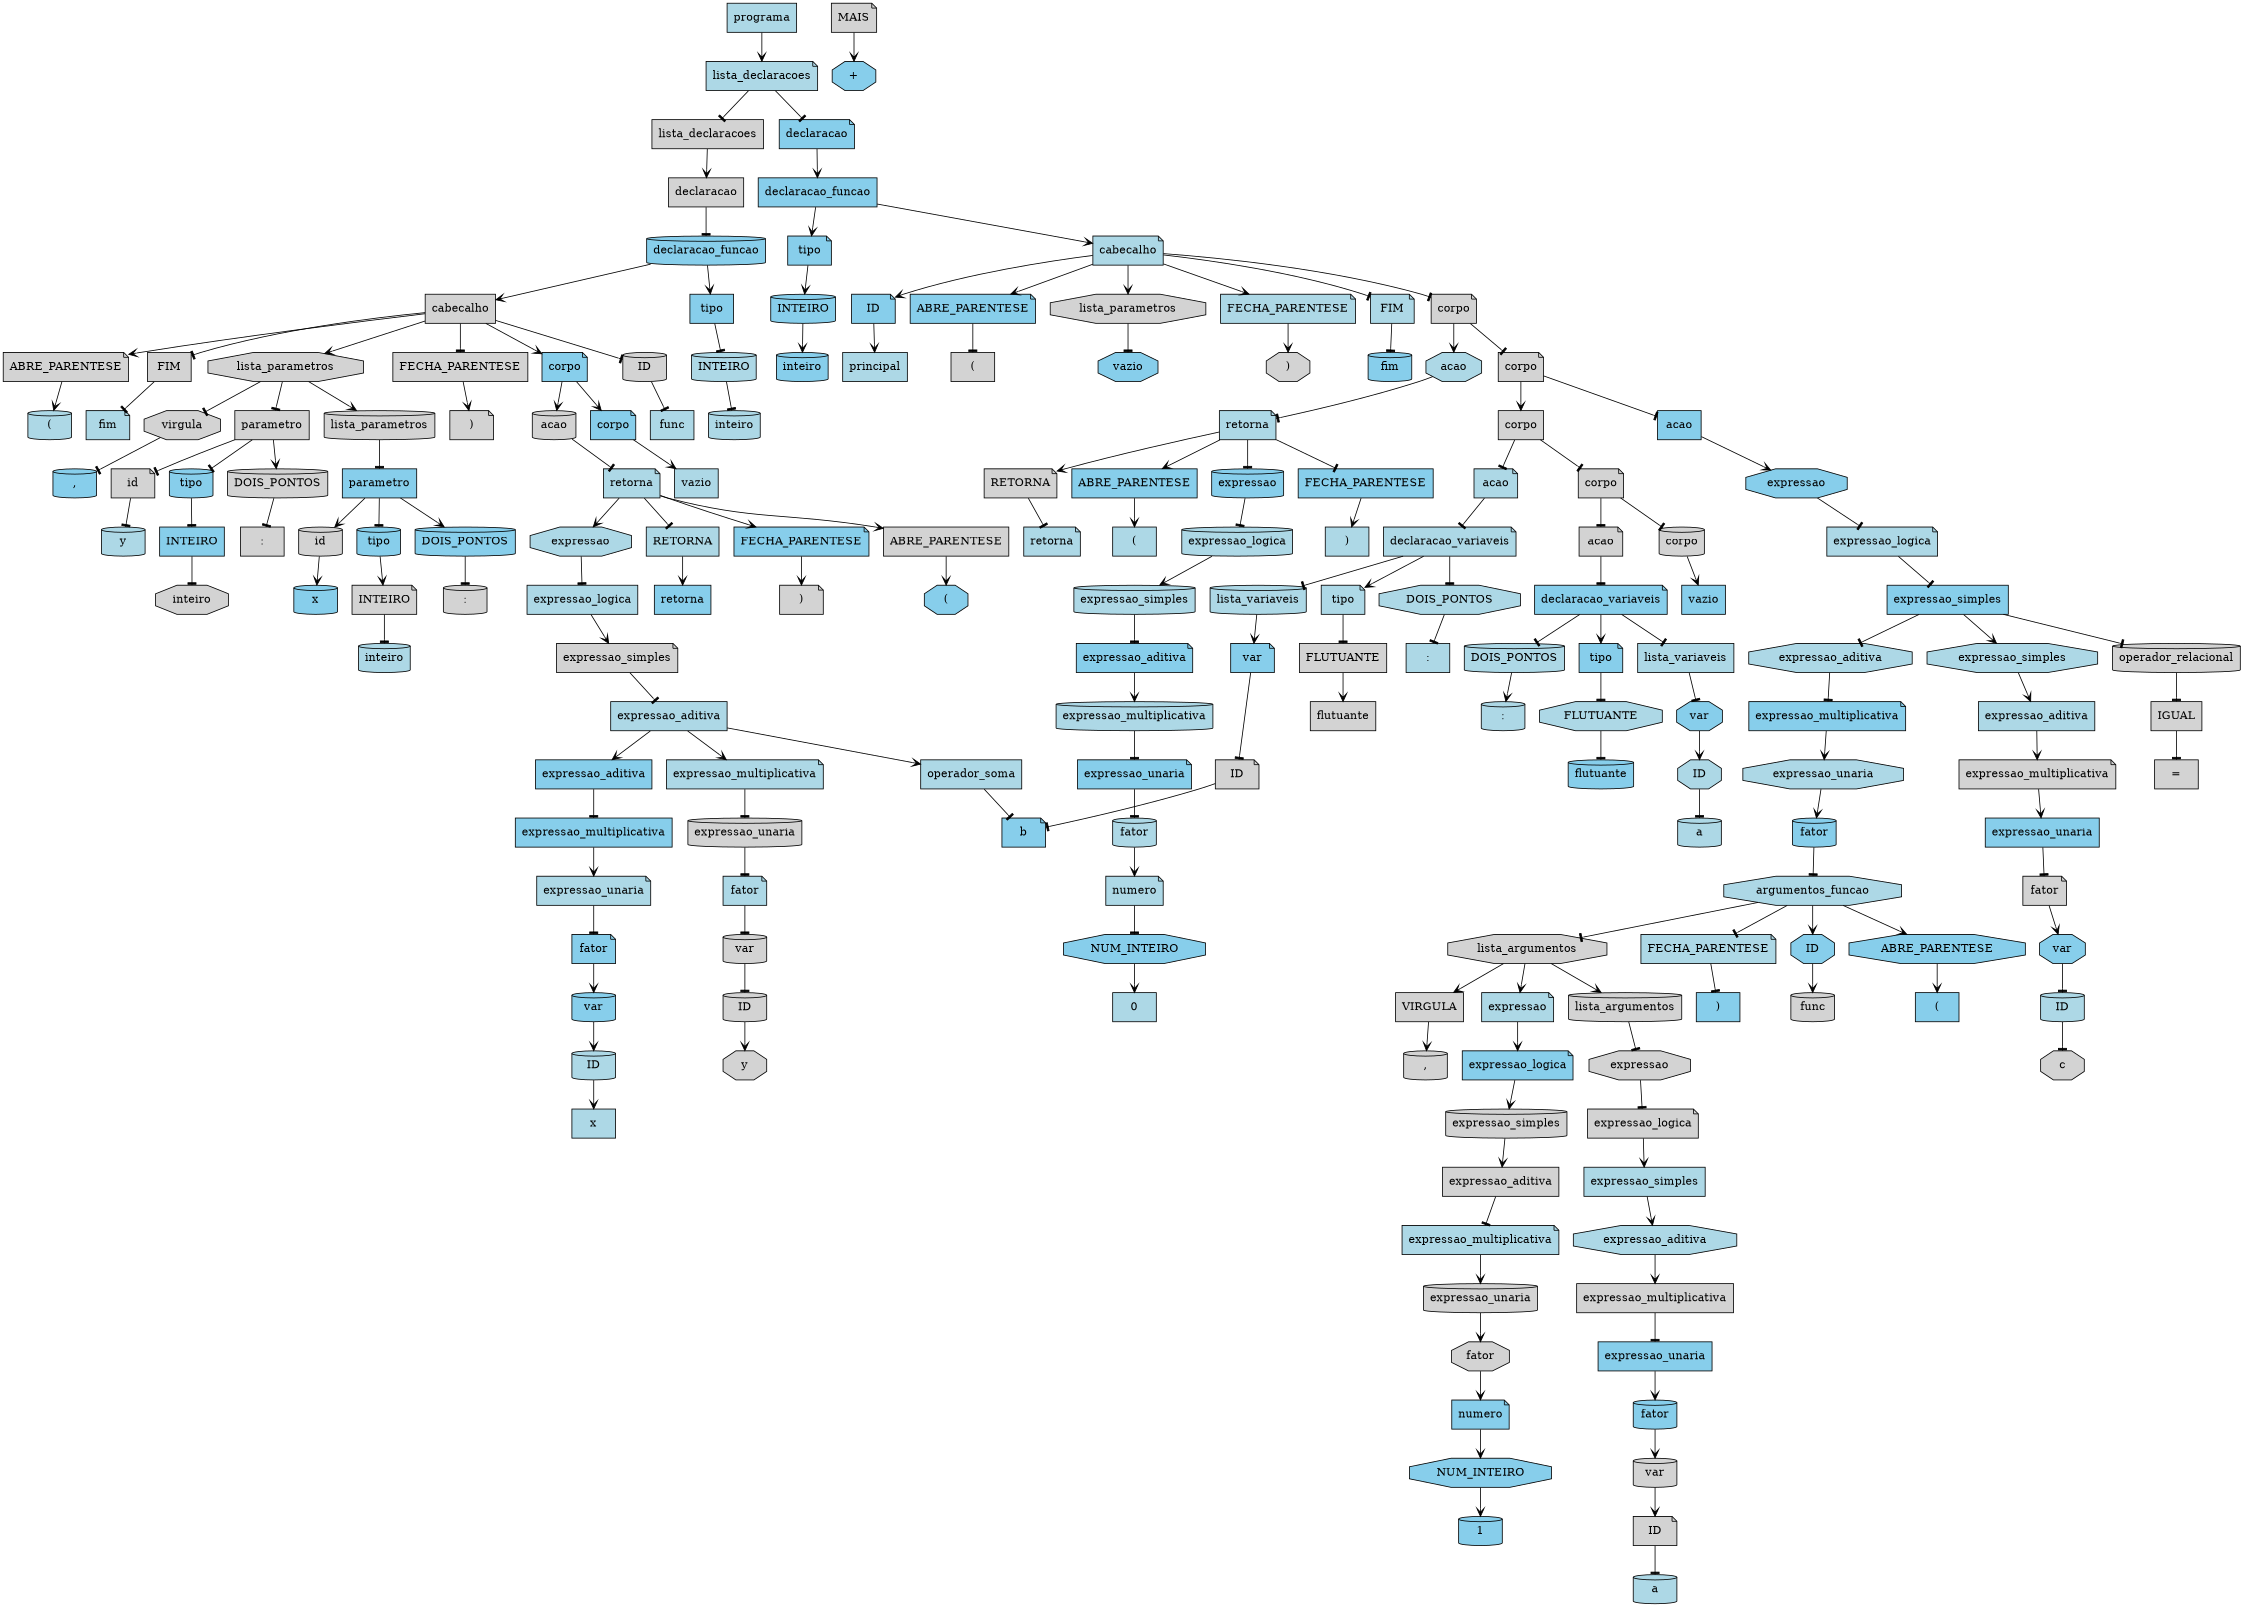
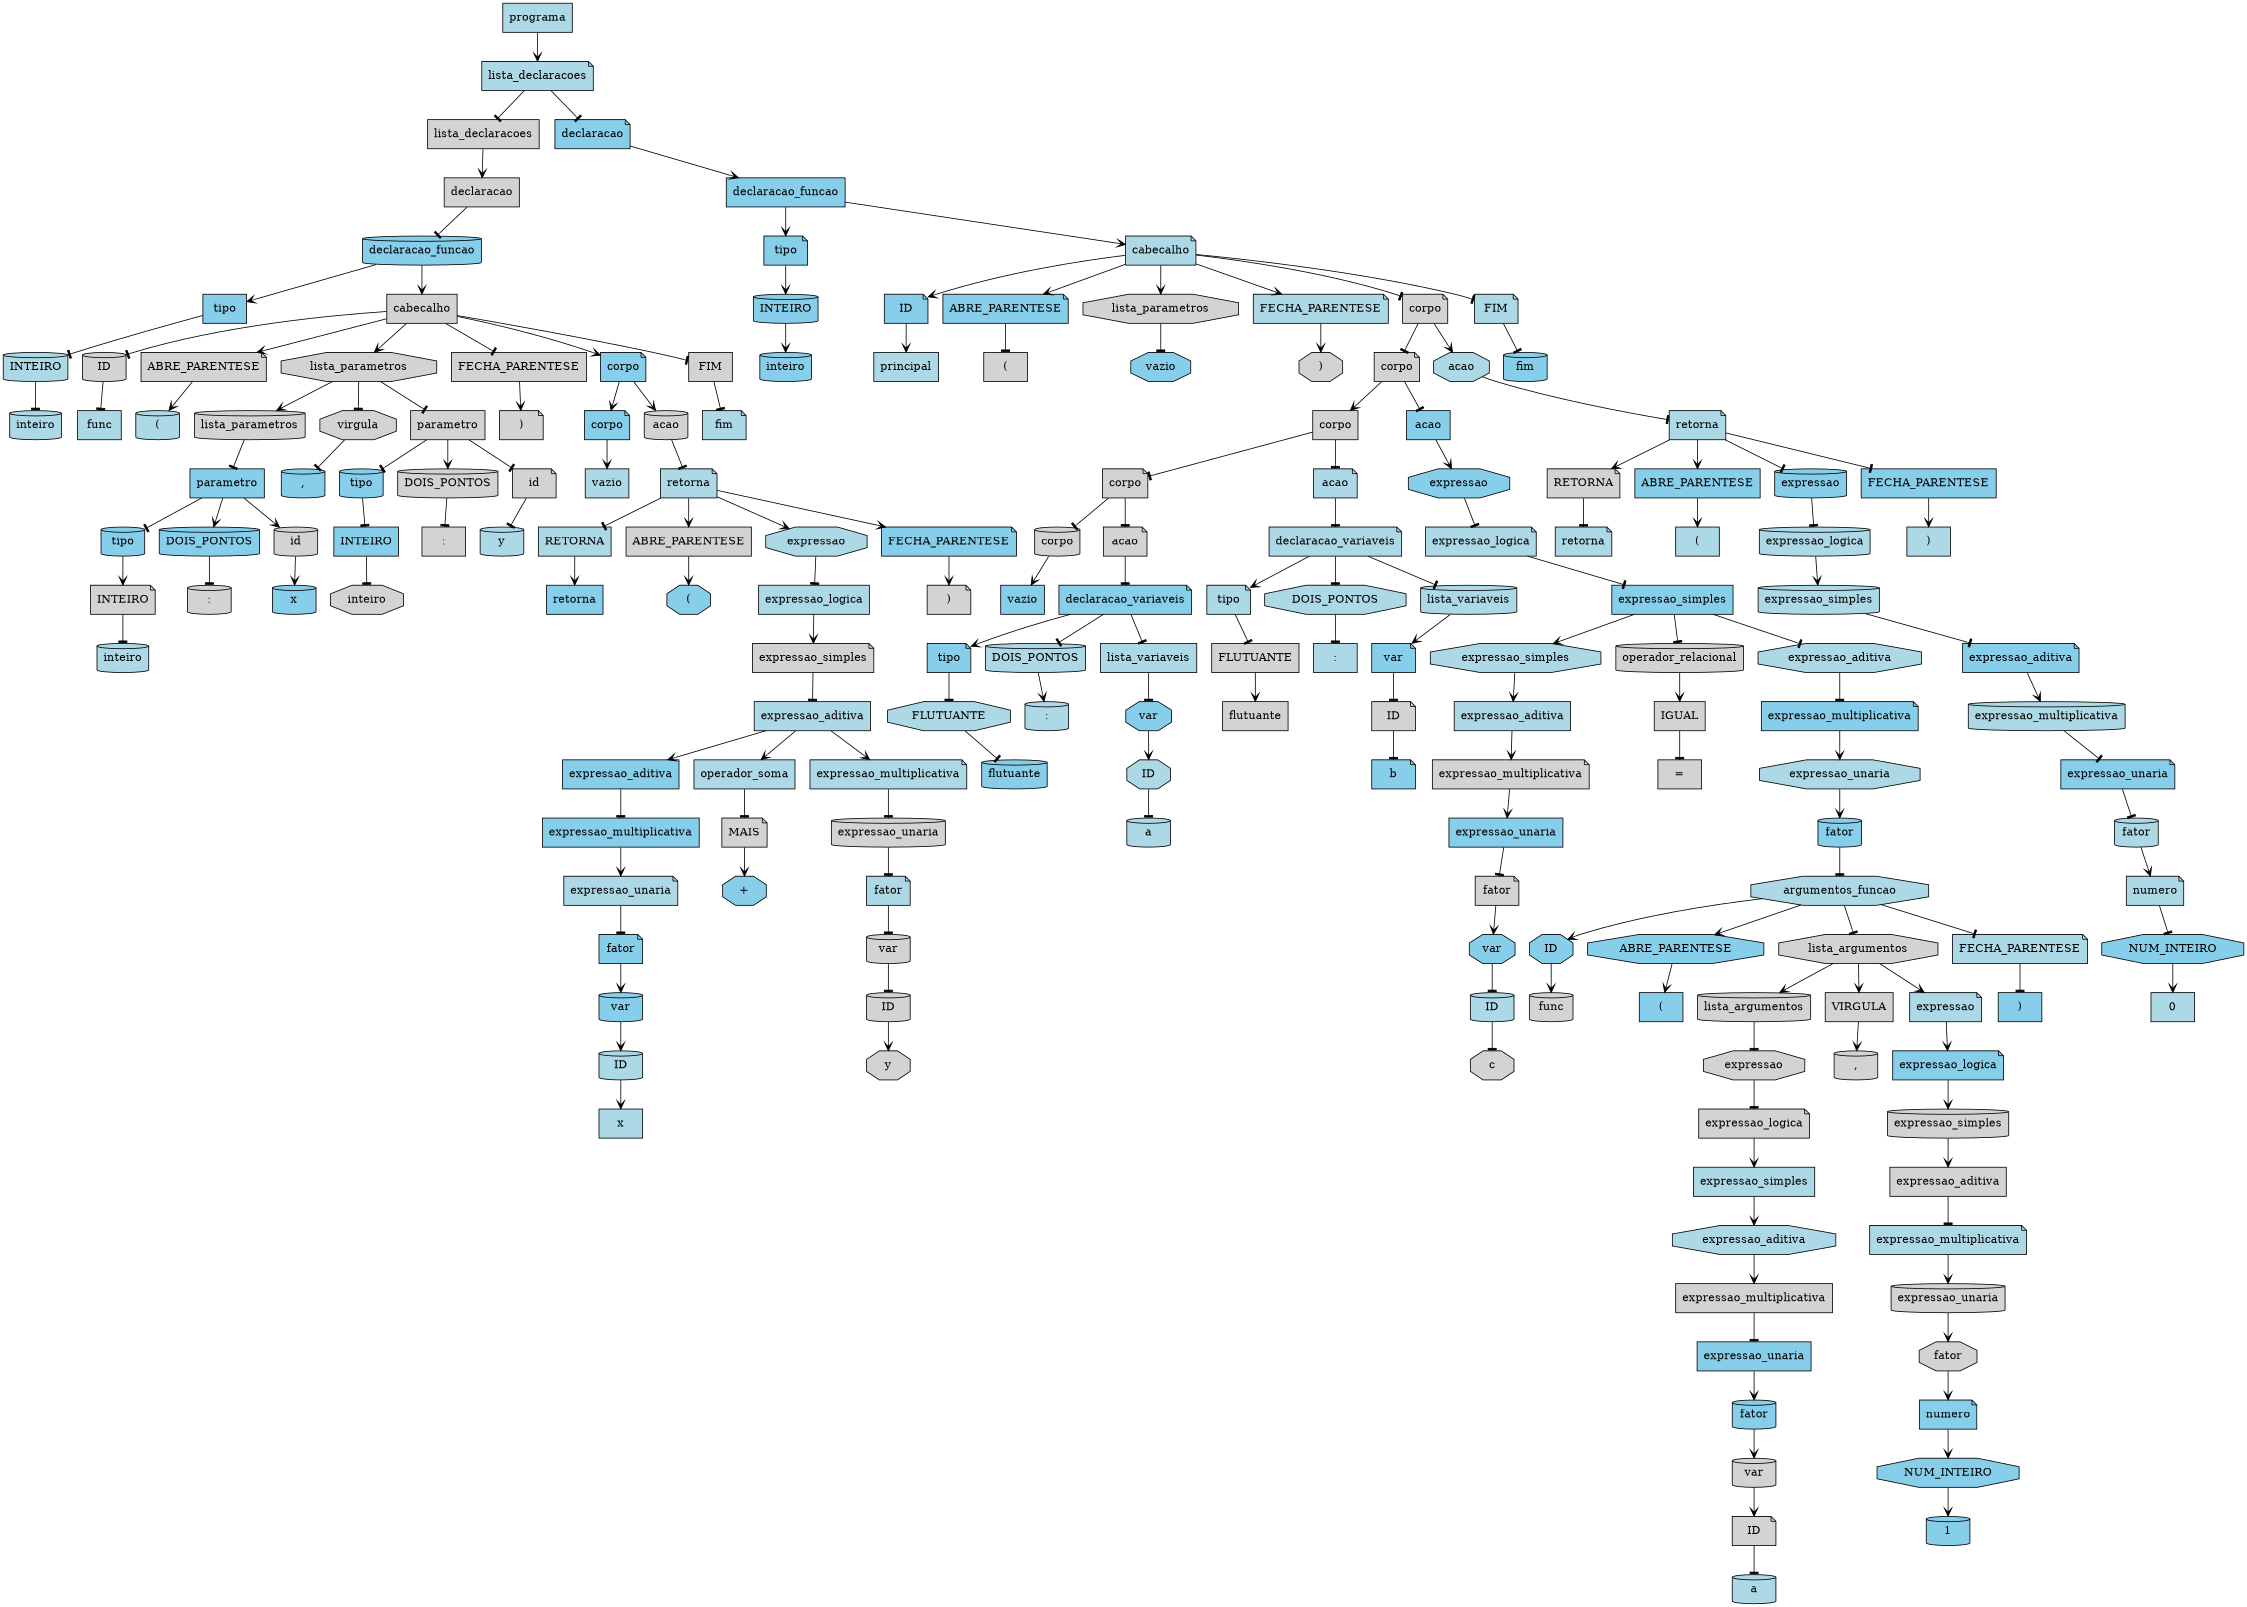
edge "operador_relacional" -> "IGUAL": arrowhead tee -> vee
edge "operador_soma" -> "b": now "operador_soma" -> "MAIS"
